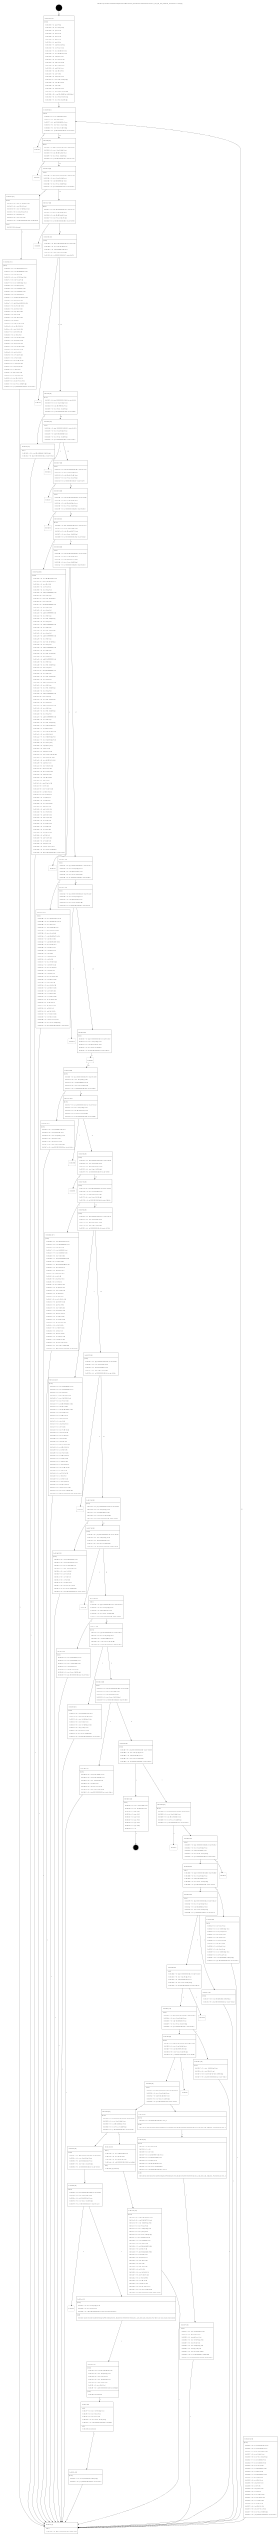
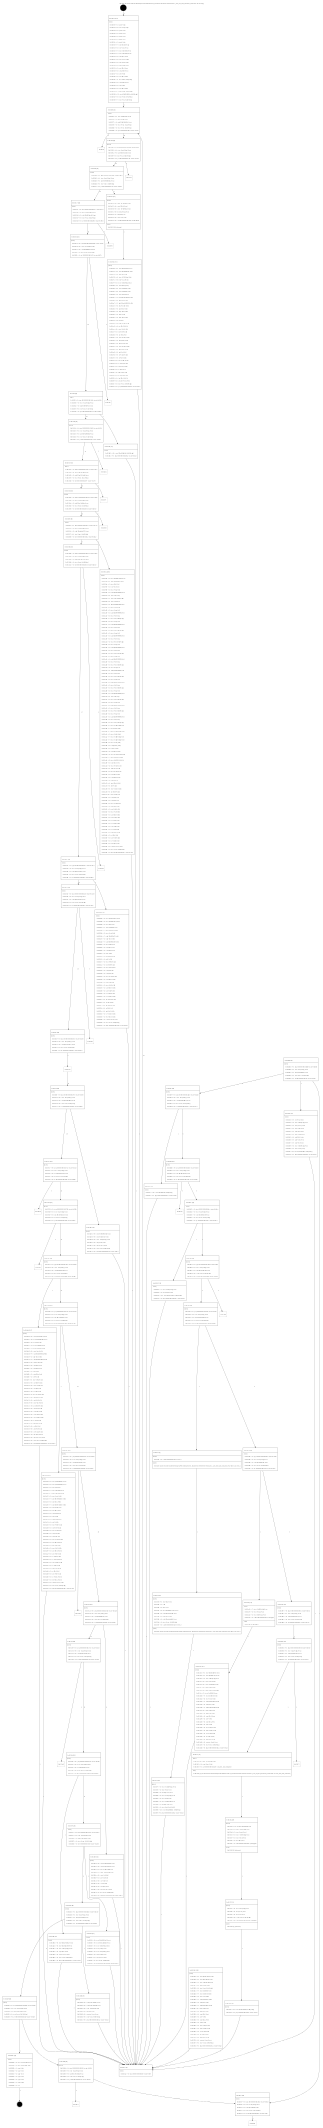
edge "0x401867 [28]" -> "0x401883 [28]": reversed
